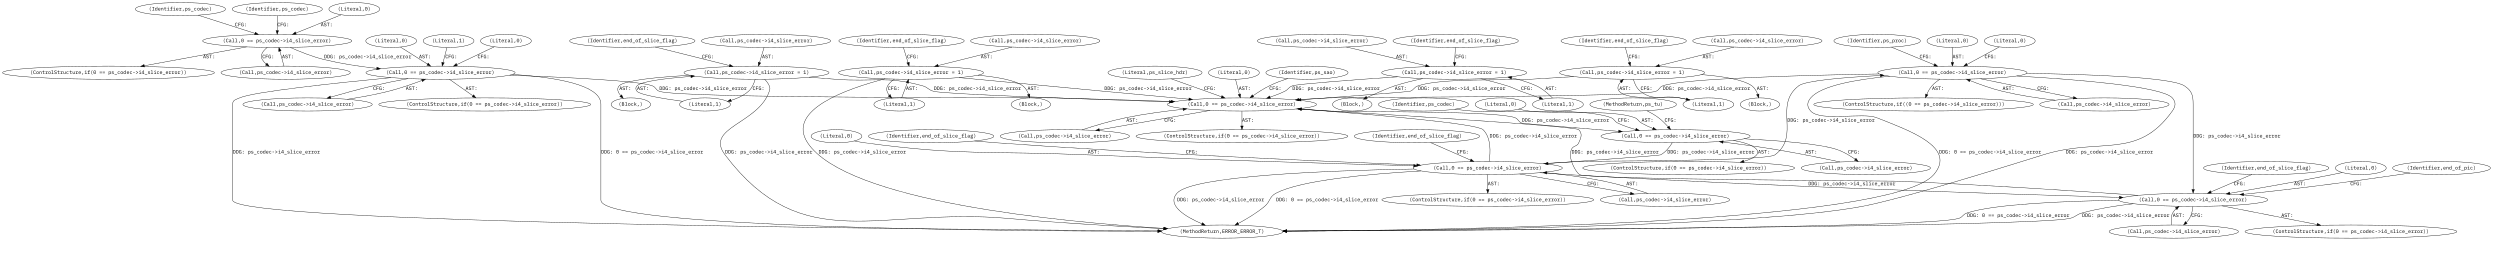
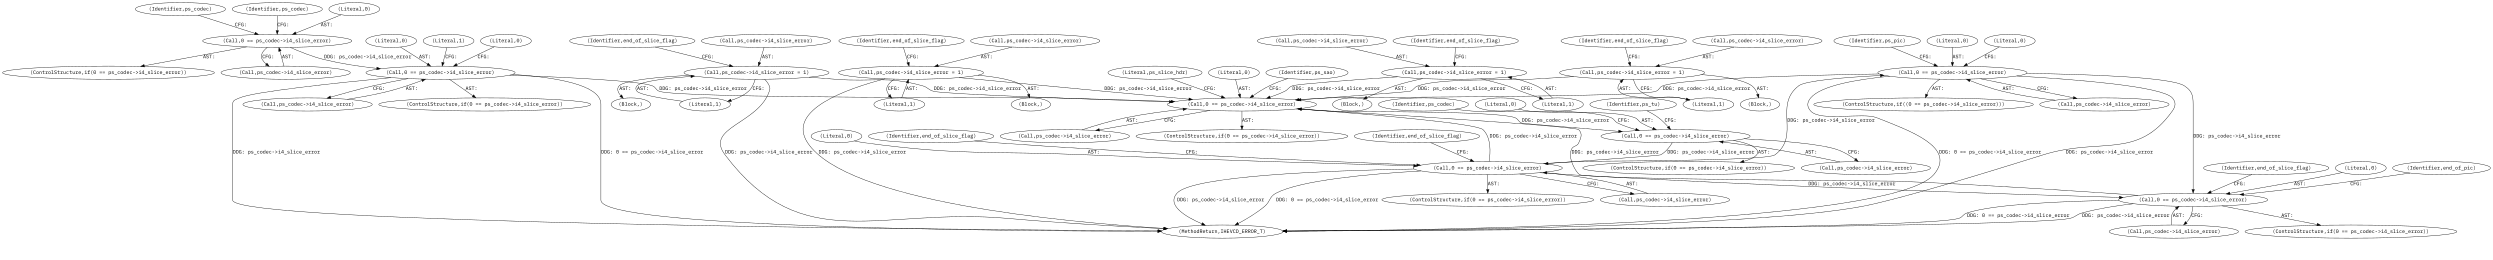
node "(Identifier,ps_proc)": label "(Identifier,ps_proc)" -> "(Identifier,ps_pic)"
node "(MethodReturn,ps_tu)": label "(MethodReturn,ps_tu)" -> "(Identifier,ps_tu)"
node "(MethodReturn,ERROR_ERROR_T)": label "(MethodReturn,ERROR_ERROR_T)" -> "(MethodReturn,IHEVCD_ERROR_T)"
